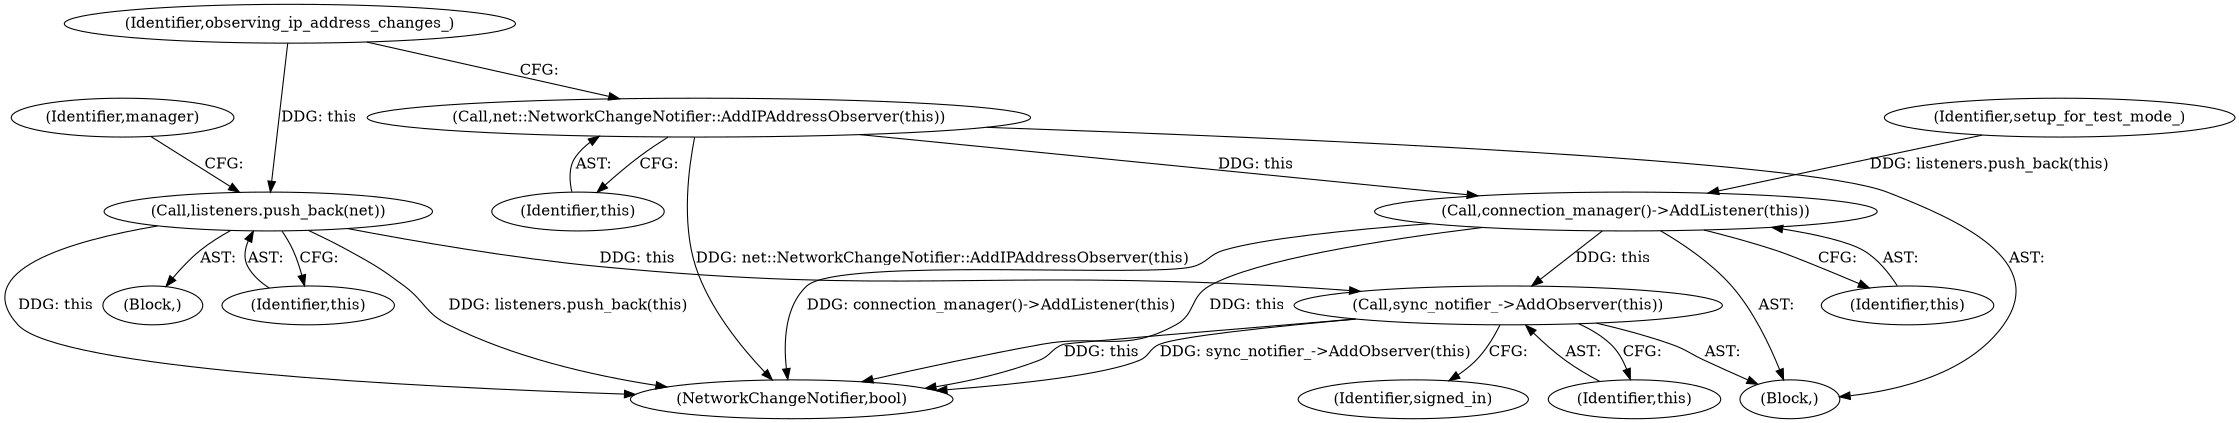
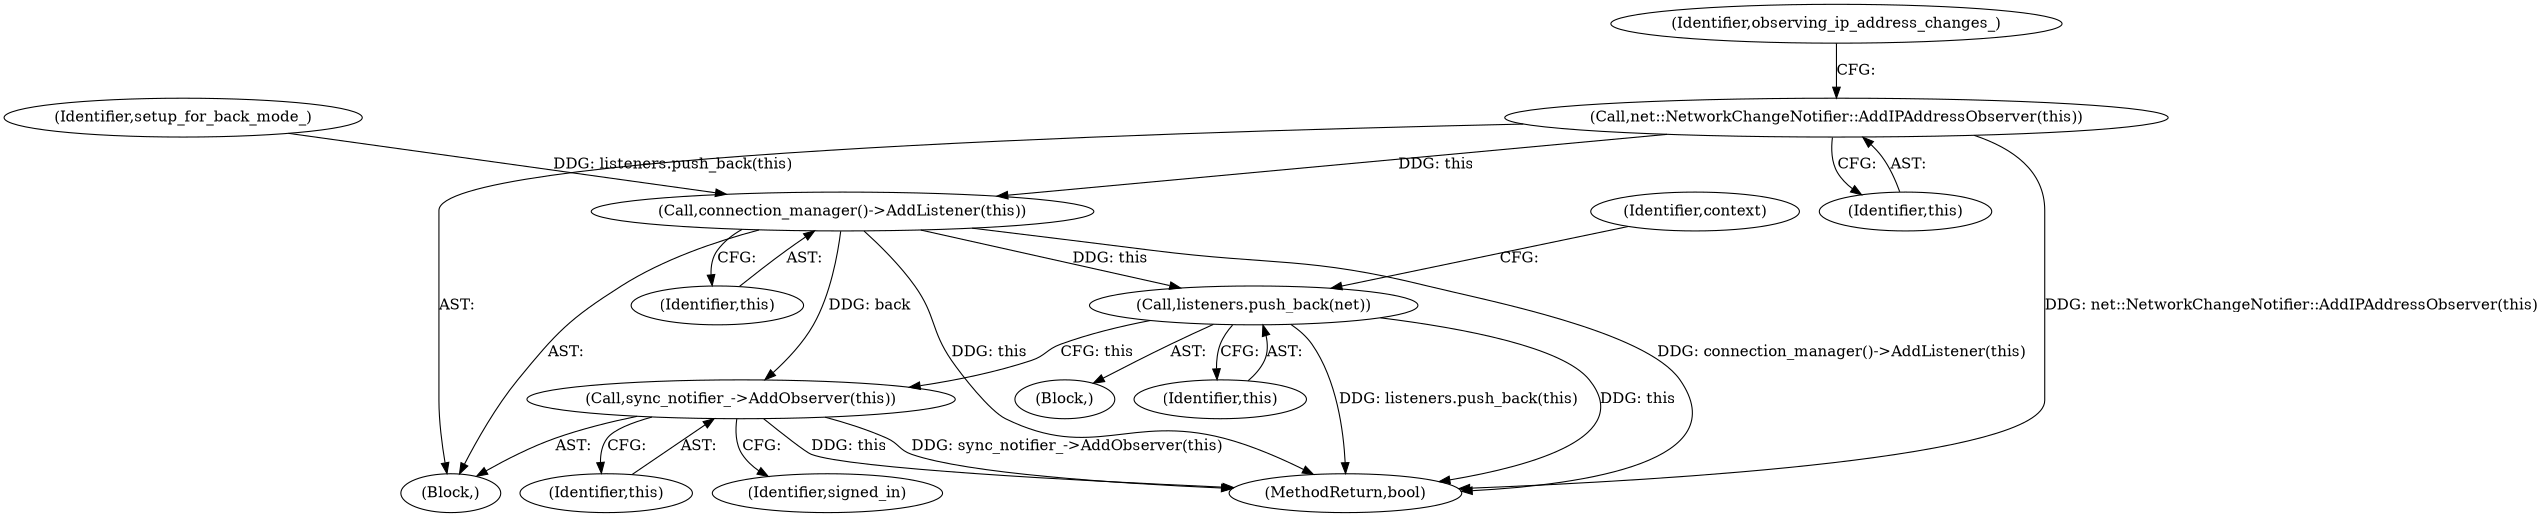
edge "(Identifier,observing_ip_address_changes_)" -> "(Call,listeners.push_back(net))": now "(Call,connection_manager()->AddListener(this))" -> "(Call,listeners.push_back(net))"
node "(Identifier,manager)": label "(Identifier,manager)" -> "(Identifier,context)"
node "(Identifier,setup_for_test_mode_)": label "(Identifier,setup_for_test_mode_)" -> "(Identifier,setup_for_back_mode_)"
edge "(Call,listeners.push_back(net))" -> "(Call,sync_notifier_->AddObserver(this))": label "DDG: this" -> "CFG: this"
edge "(Call,connection_manager()->AddListener(this))" -> "(Call,sync_notifier_->AddObserver(this))": label "DDG: this" -> "DDG: back"
node "(NetworkChangeNotifier,bool)": label "(NetworkChangeNotifier,bool)" -> "(MethodReturn,bool)"
